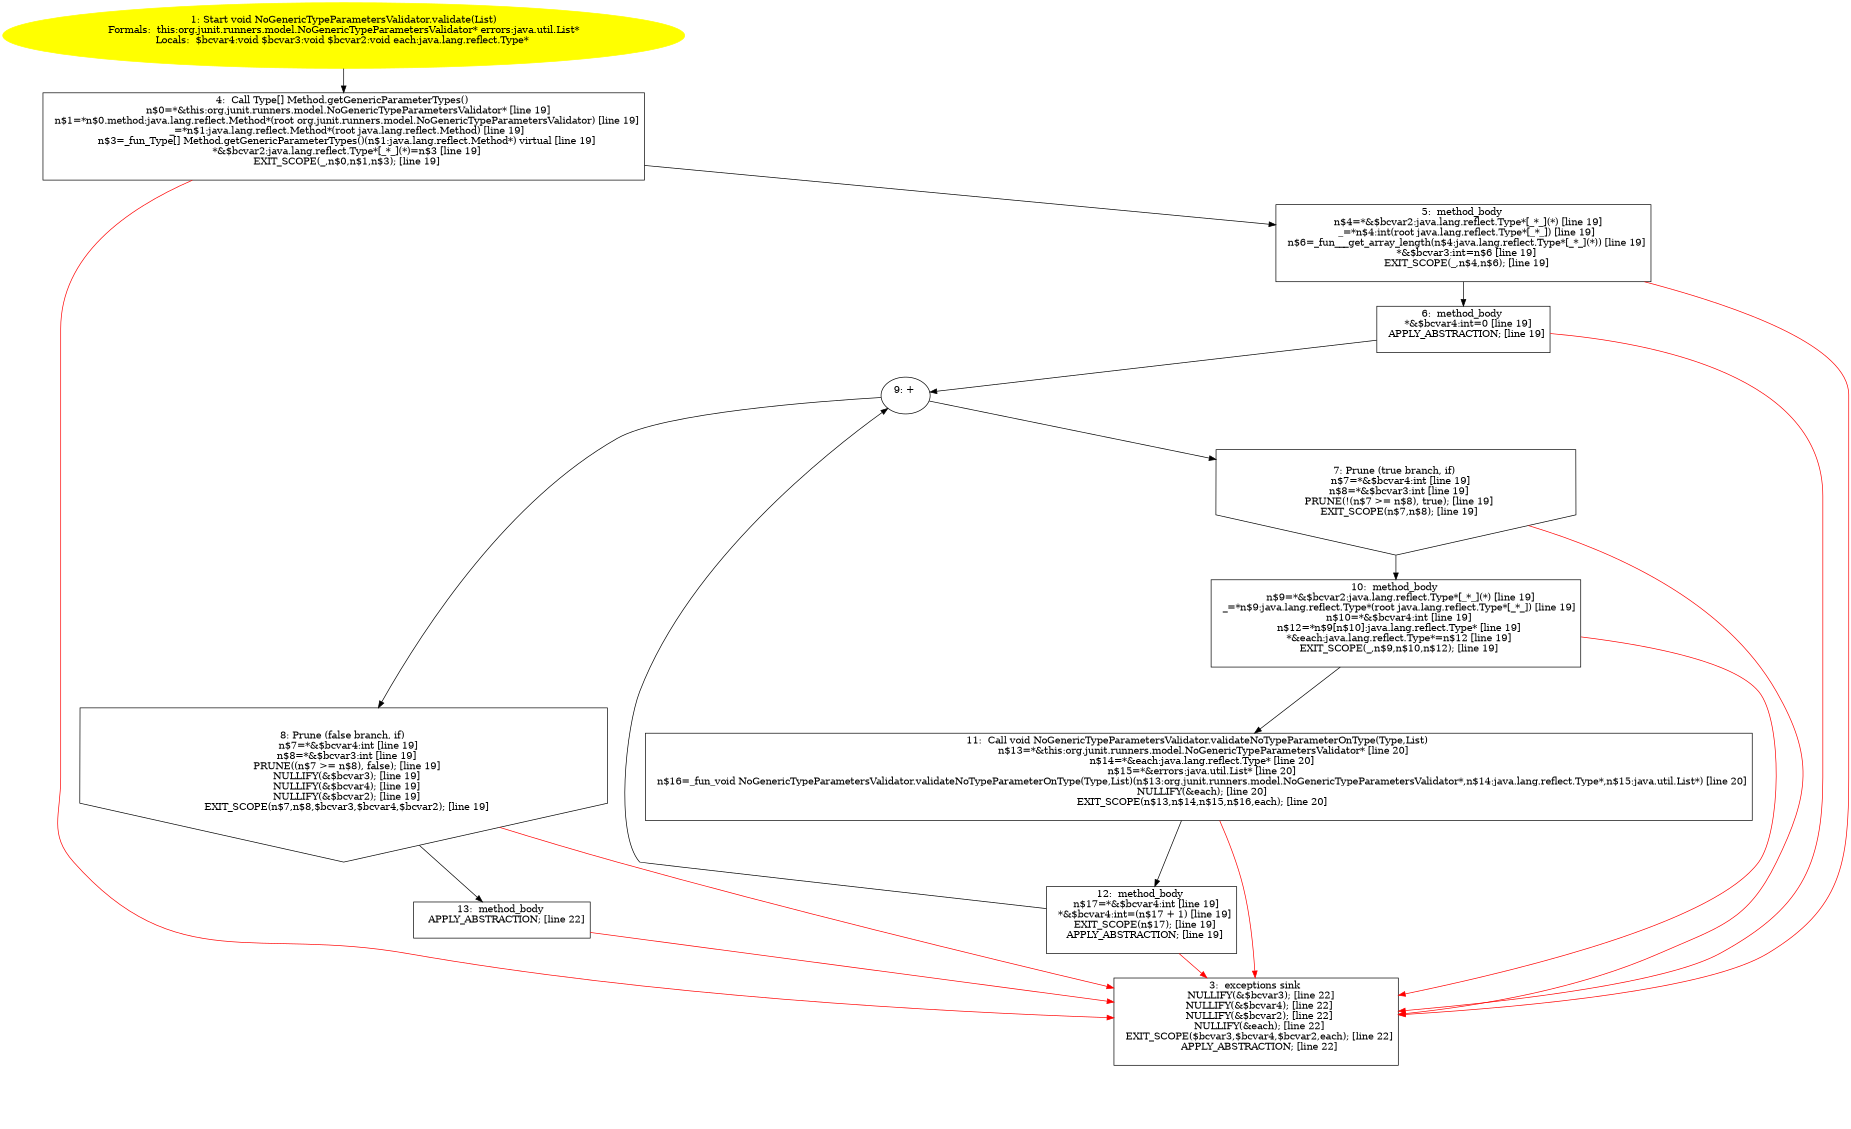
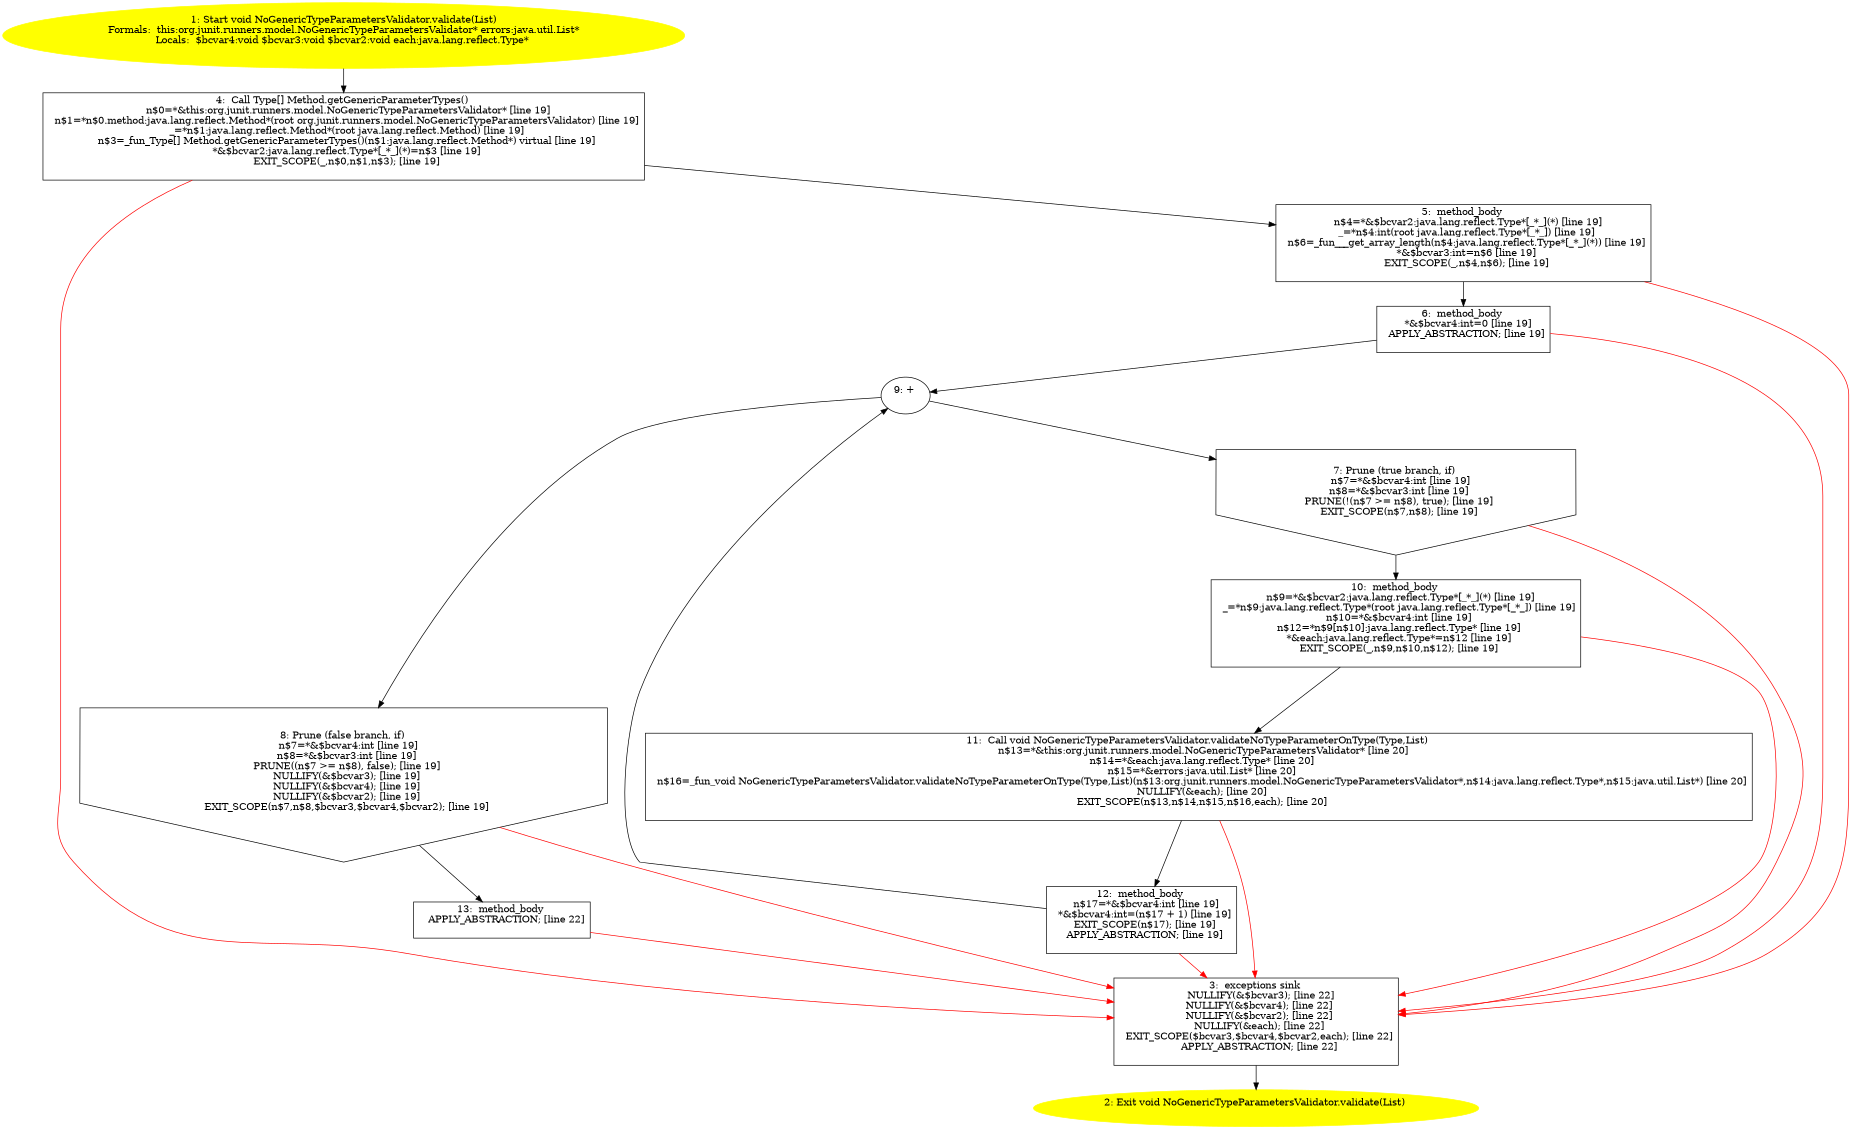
node "2: Exit void NoGenericTypeParametersValidator.validate(List)": added
